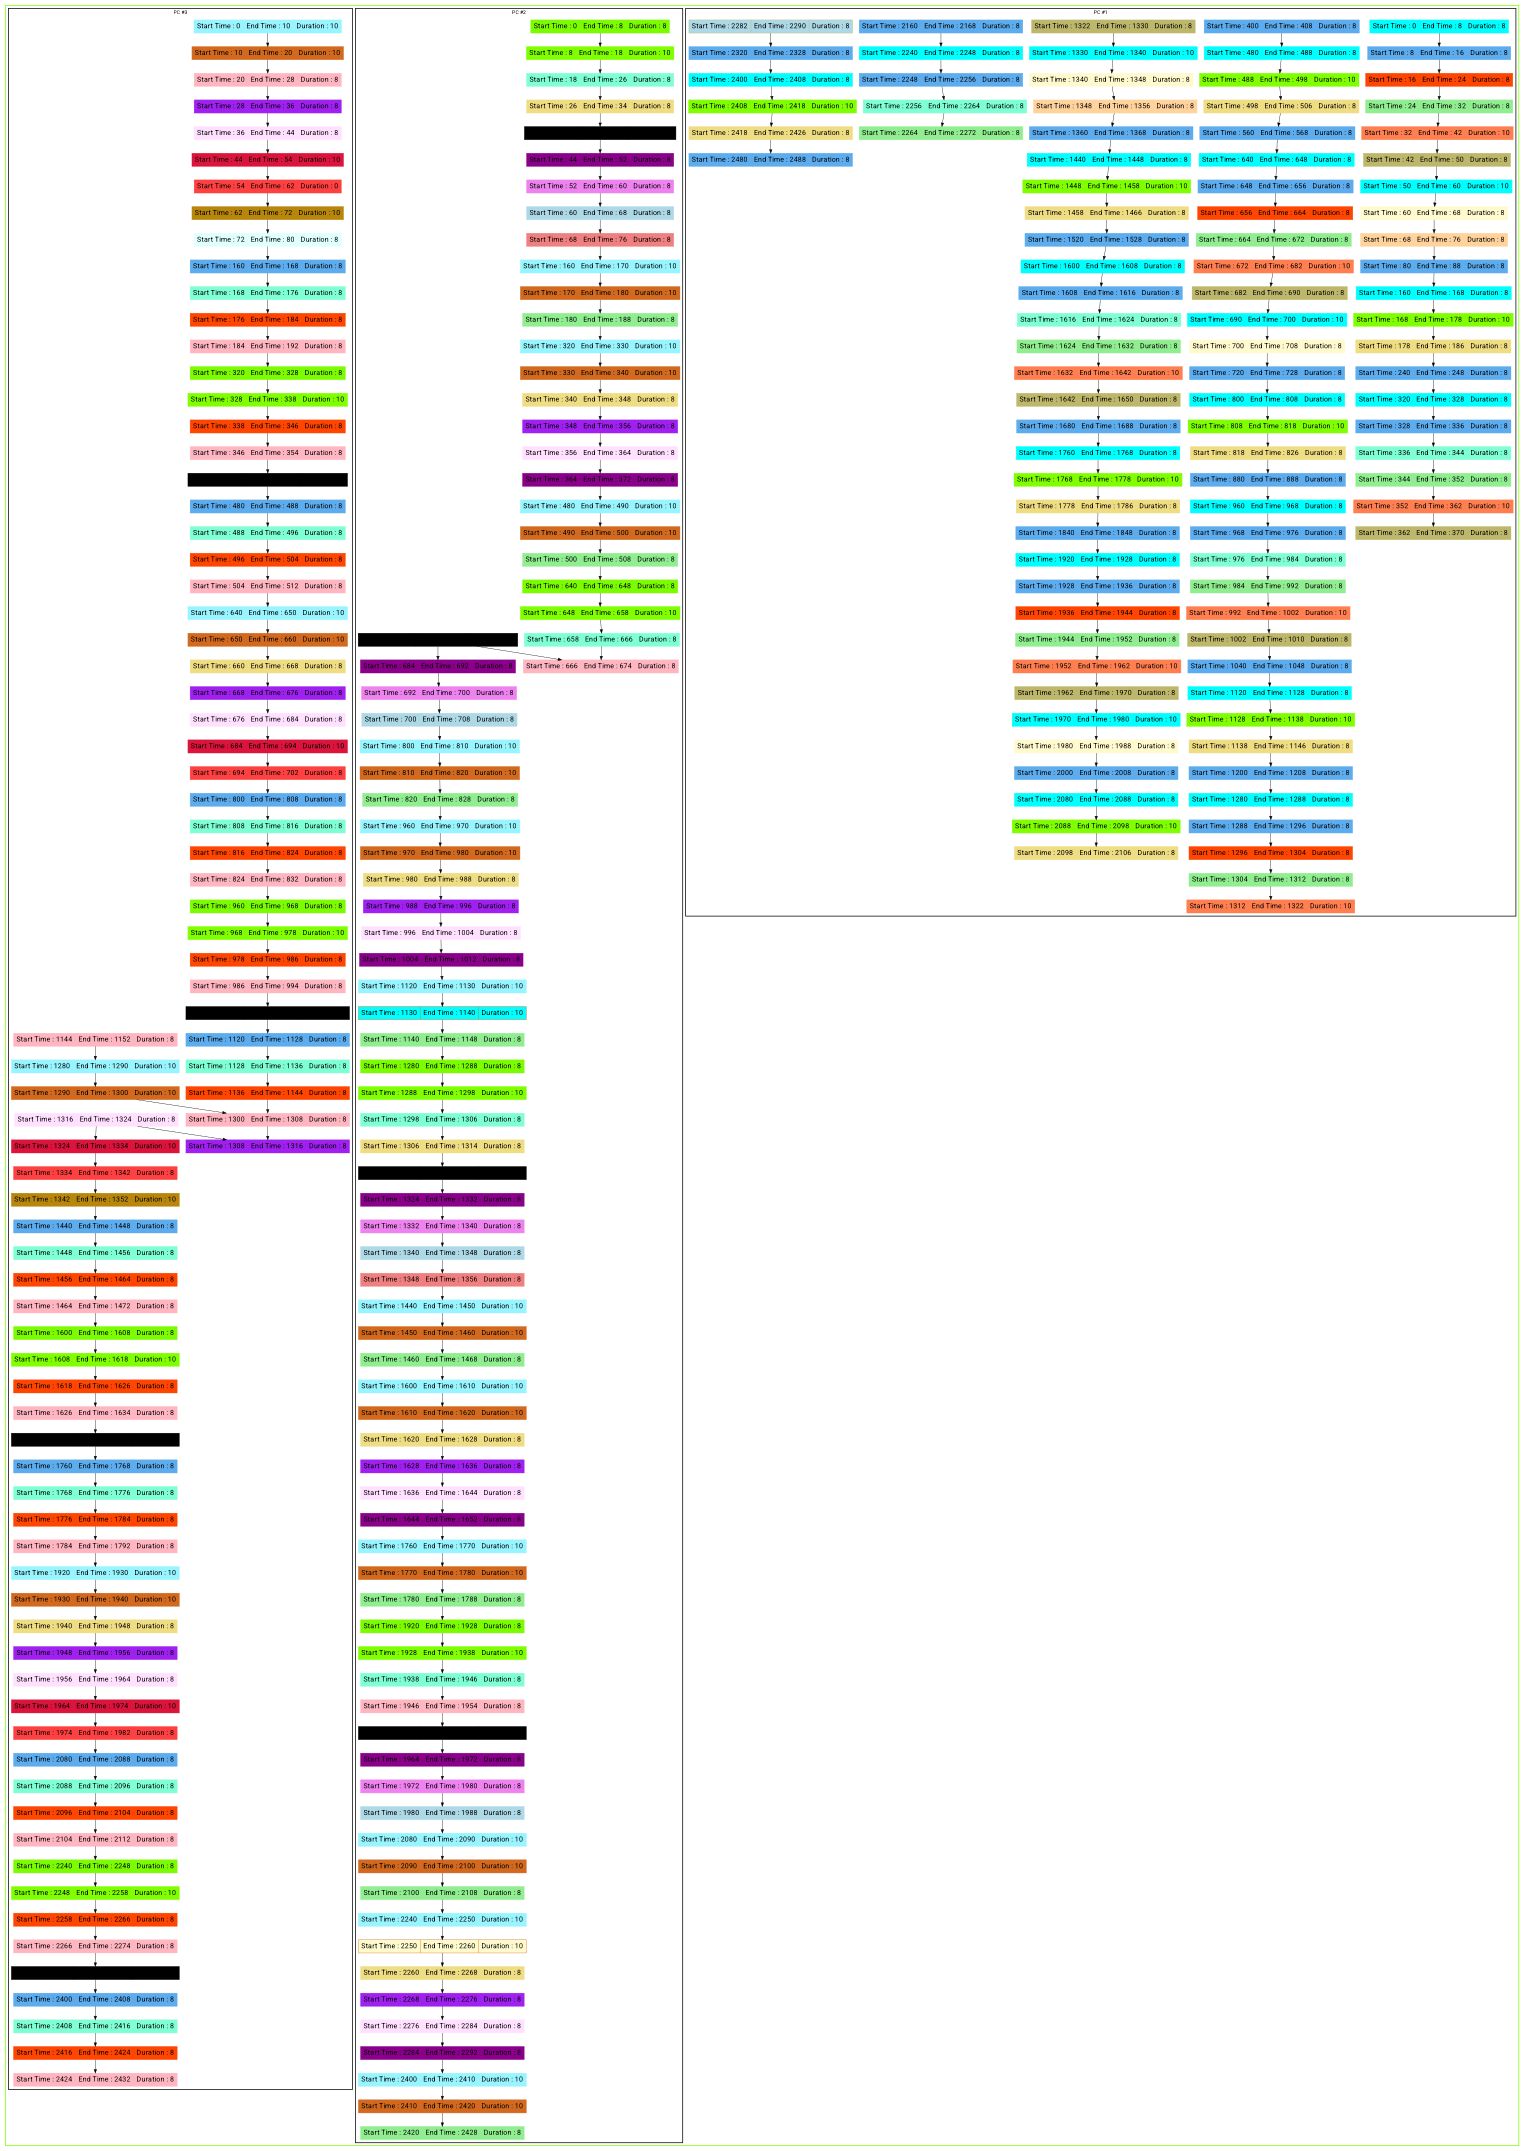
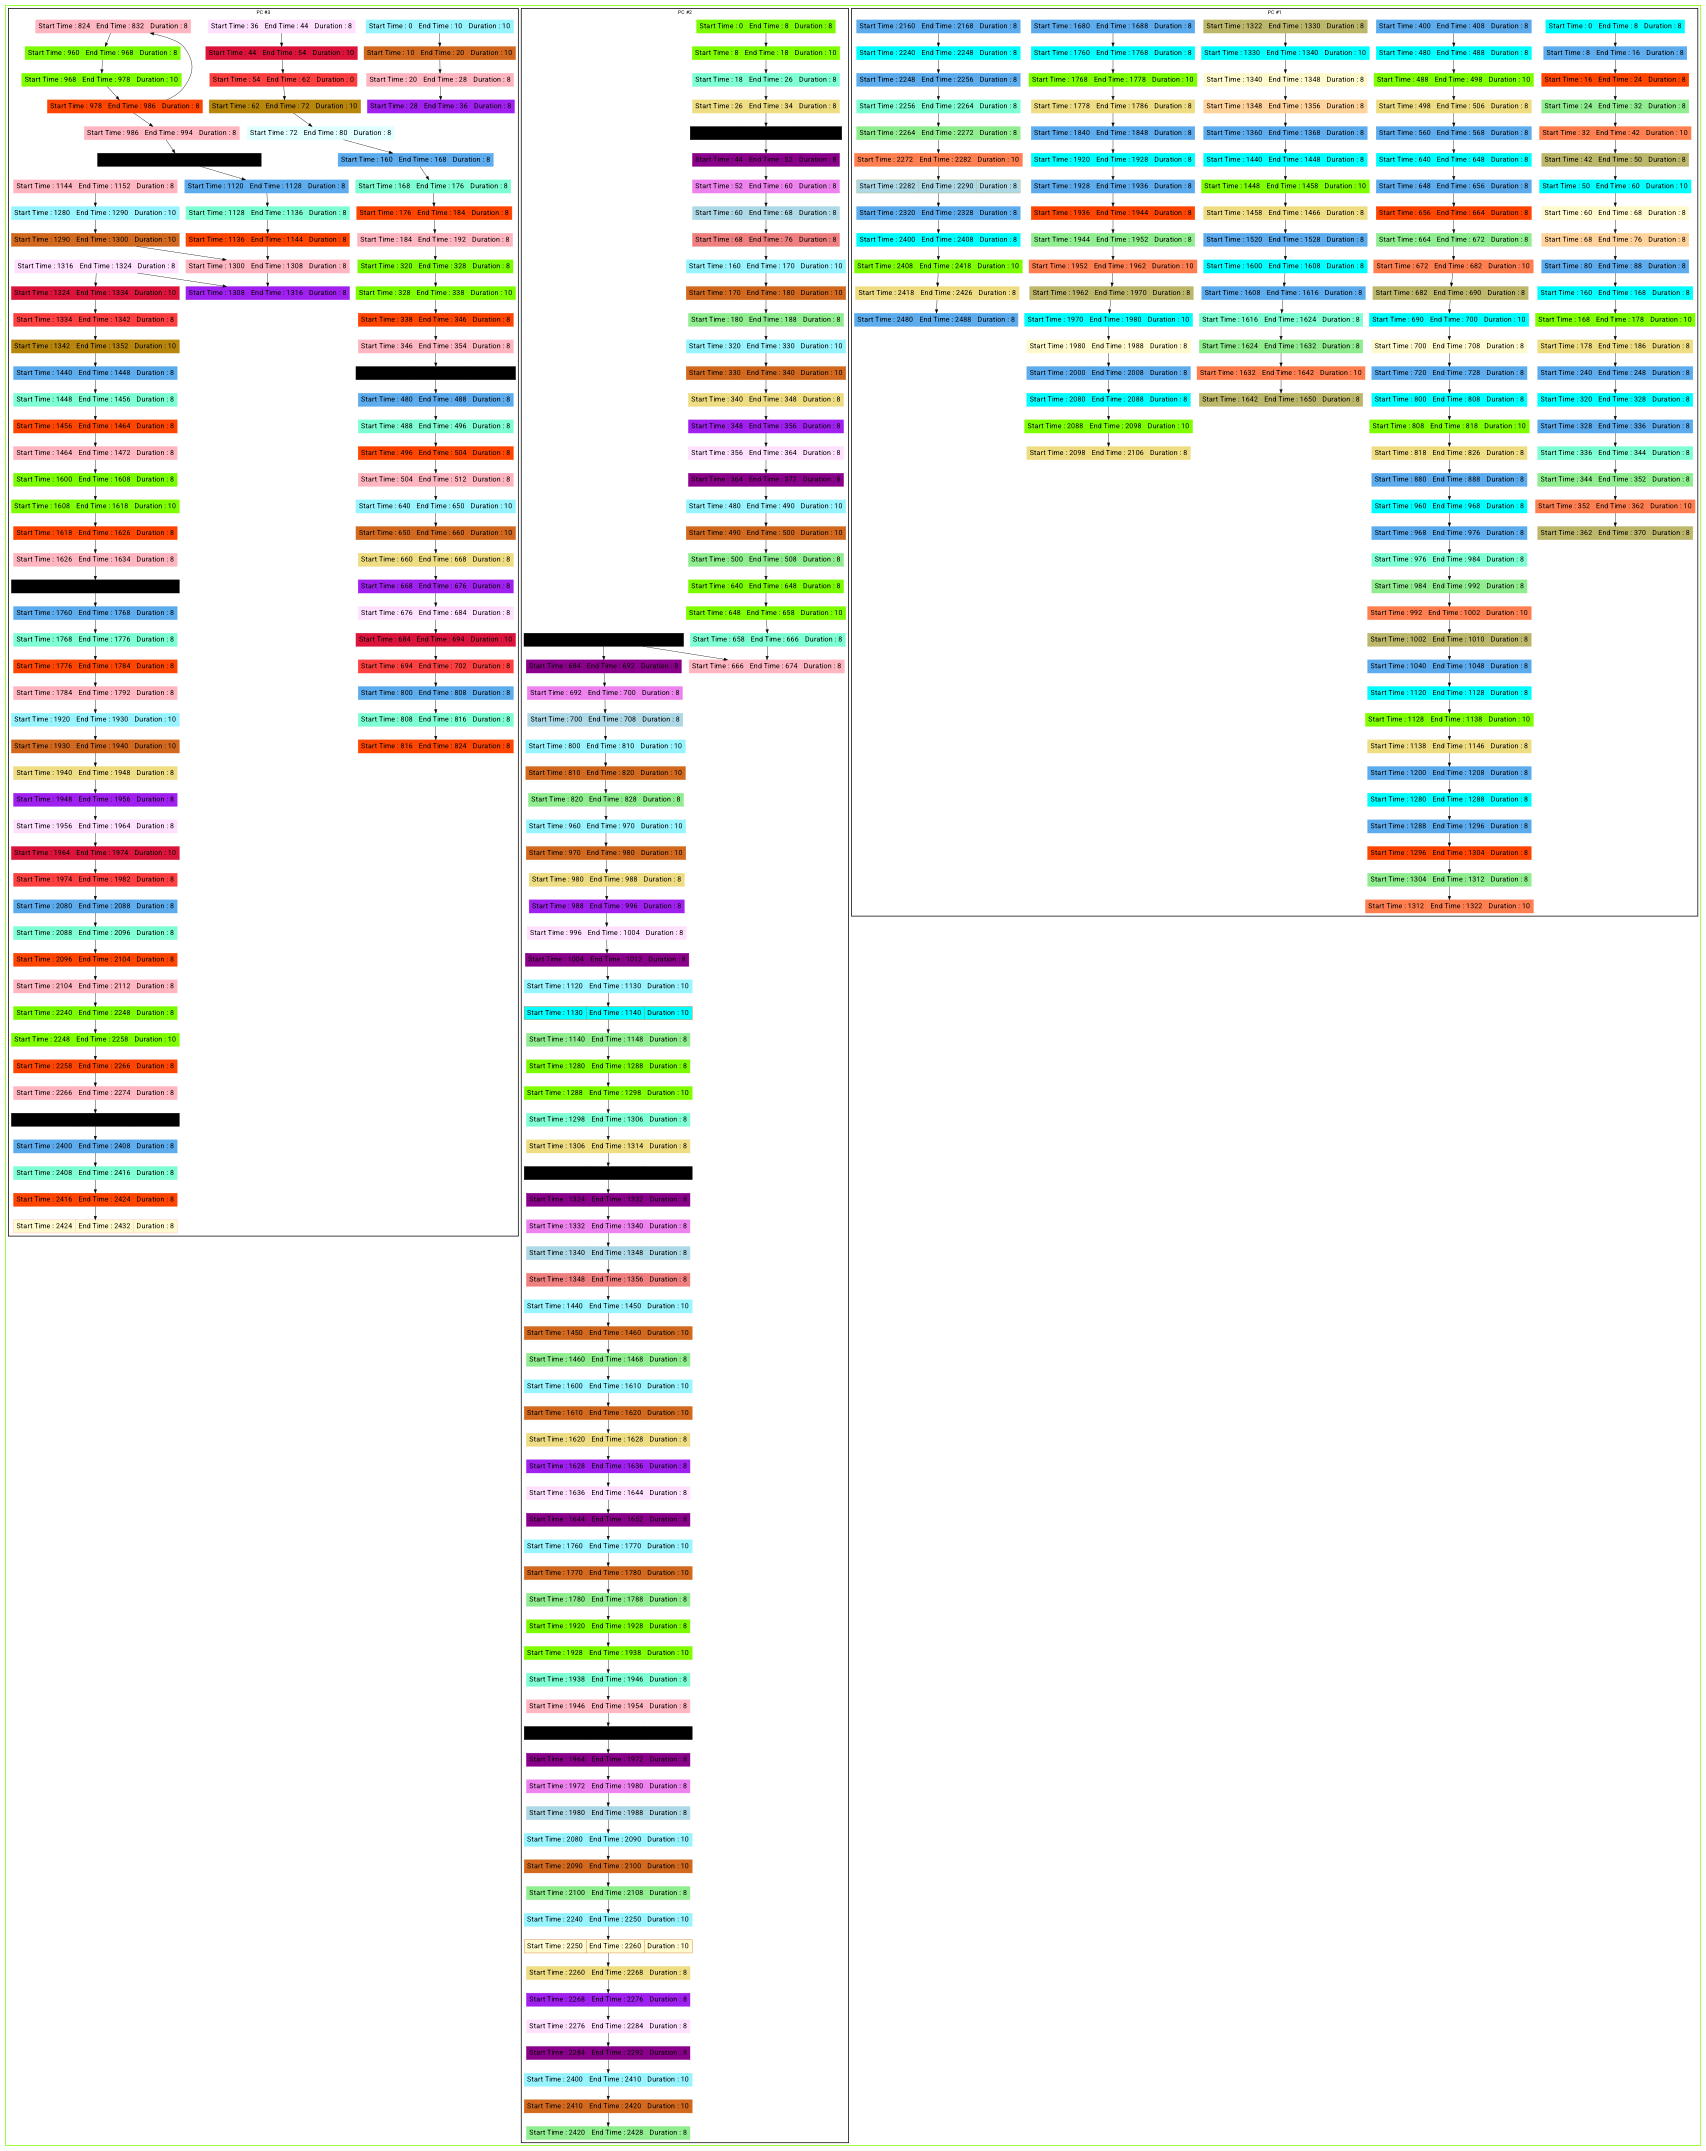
edge "Start Time : 28" -> "Start Time : 36": removed
node "Start Time : 2272": added
edge "Start Time : 1642" -> "Start Time : 1680": removed
edge "Start Time : 816" -> "Start Time : 824": now "Start Time : 978" -> "Start Time : 824"
node "Start Time : 2424": fillcolor lightpink -> lemonchiffon
